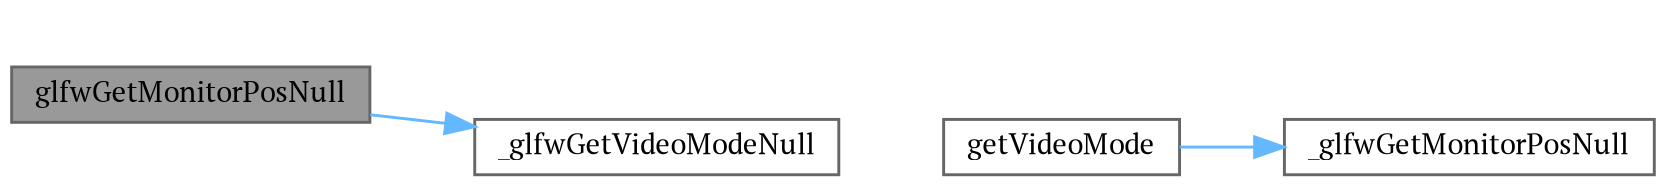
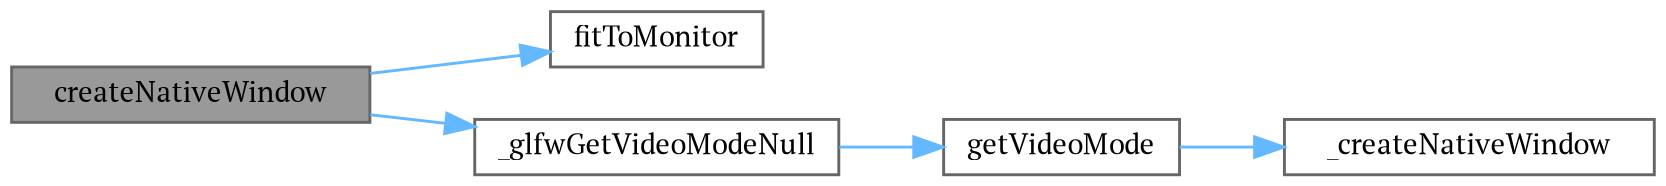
node "fitToMonitor": added
node "glfwGetMonitorPosNull": label "glfwGetMonitorPosNull" -> "createNativeWindow"
edge "_glfwGetVideoModeNull" -> "getVideoMode": added
node "_glfwGetMonitorPosNull": label "_glfwGetMonitorPosNull" -> "_createNativeWindow"
